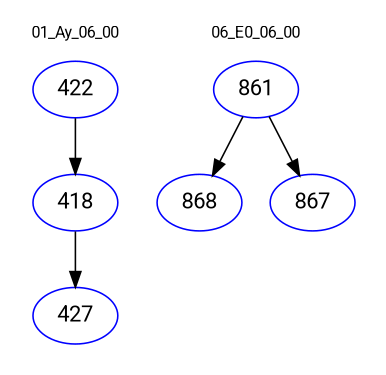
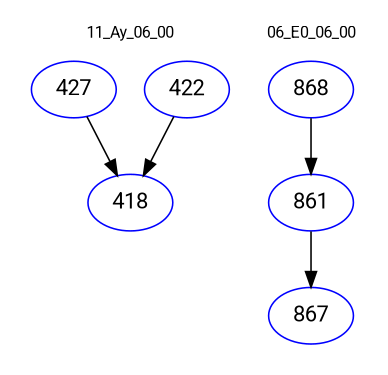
cluster "01_Ay_06_00": label "01_Ay_06_00" -> "11_Ay_06_00"
edge "861" -> "868": reversed
edge "418" -> "427": reversed
